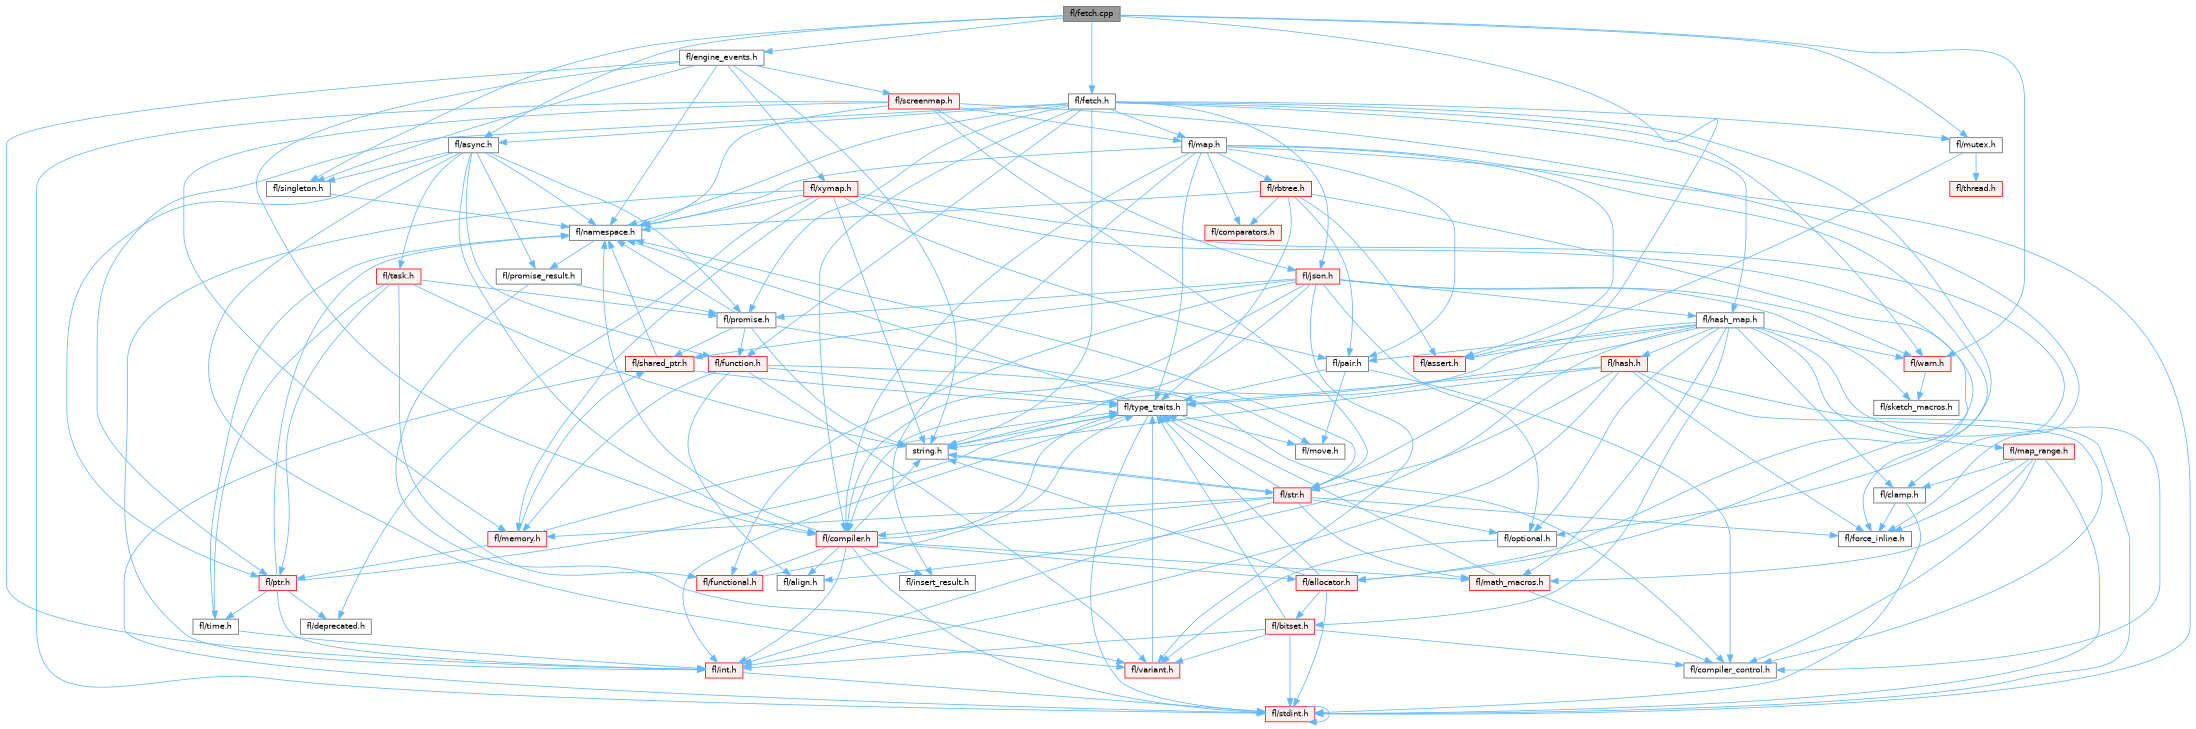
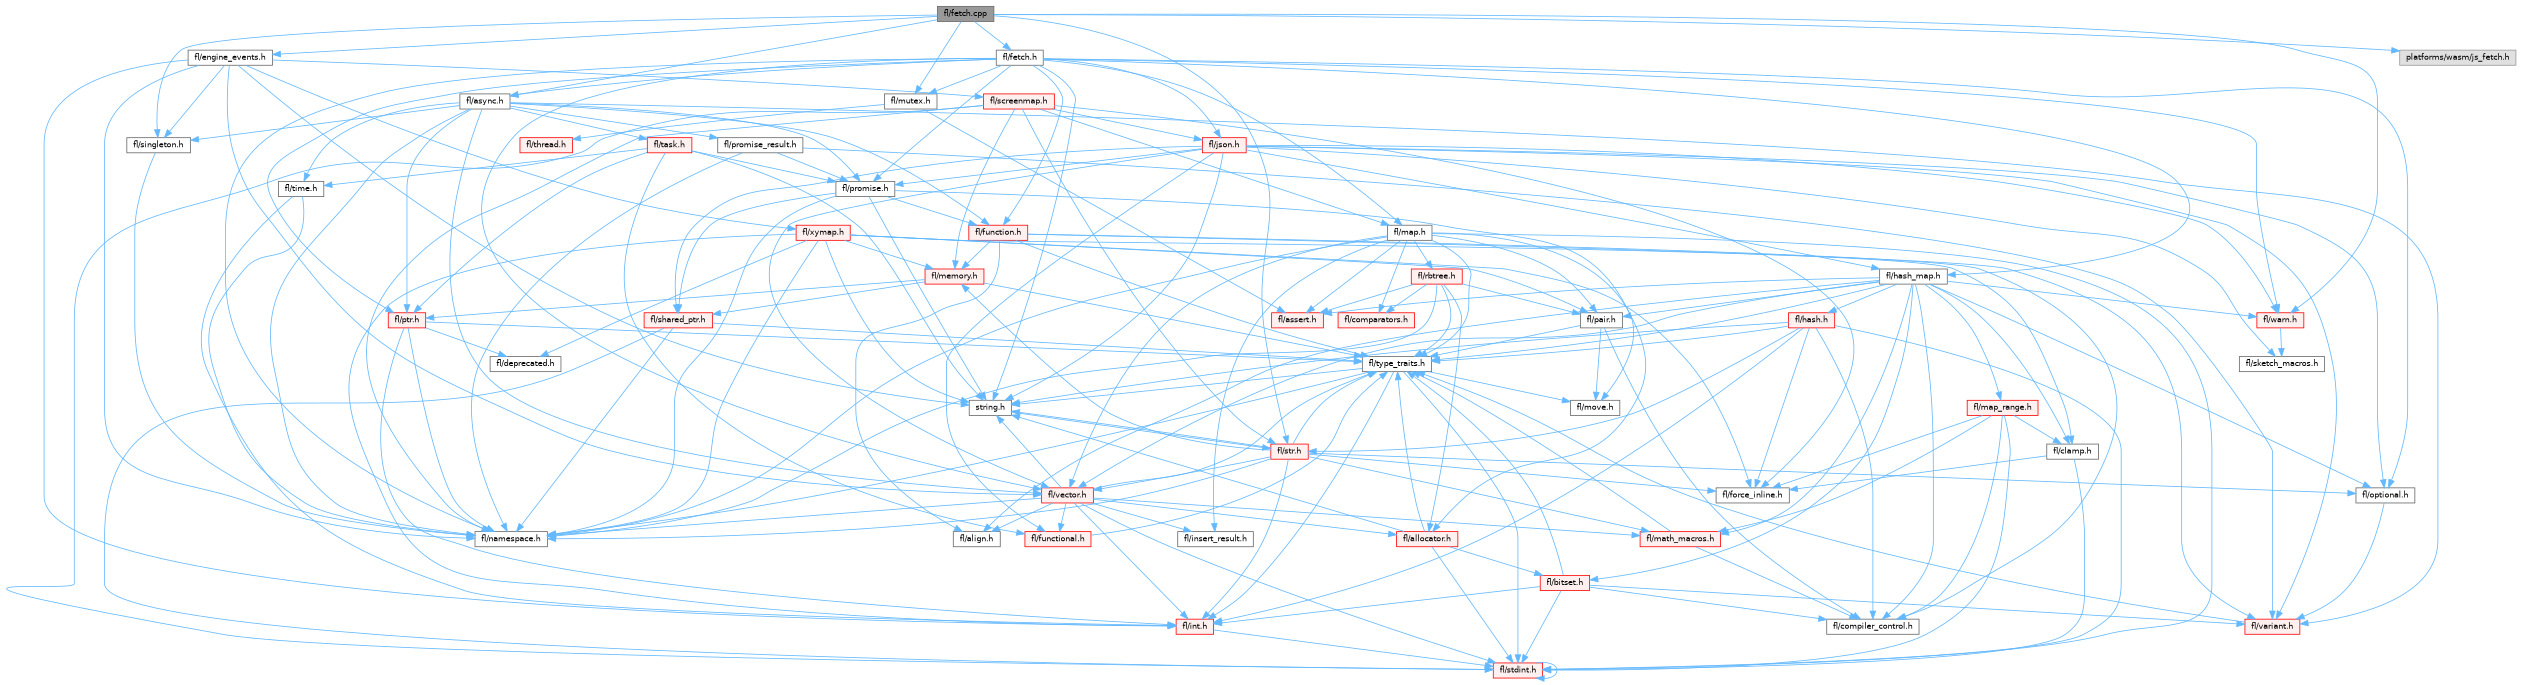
node "platforms/wasm/js_fetch.h": added
edge "fl/namespace.h" -> "fl/promise_result.h": reversed
node "fl/compiler.h": label "fl/compiler.h" -> "fl/vector.h"
edge "fl/ptr.h" -> "fl/time.h": now "fl/async.h" -> "fl/time.h"
